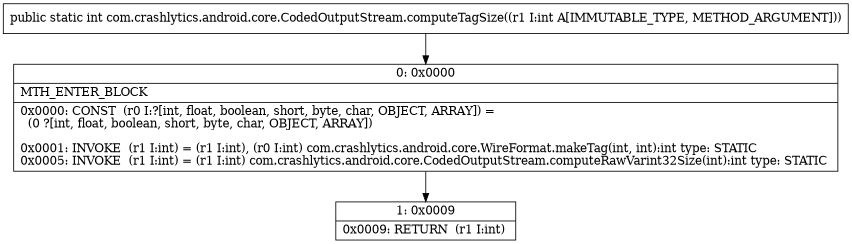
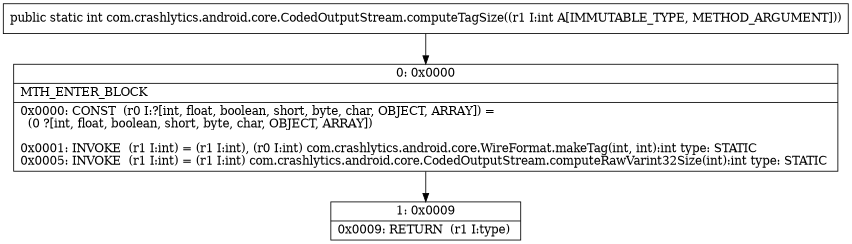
node "1: 0x0009": text "0x0009: RETURN  (r1 I:int)" -> "0x0009: RETURN  (r1 I:type)"
